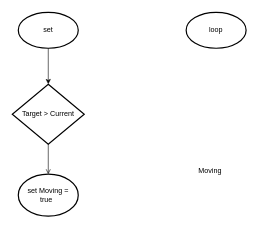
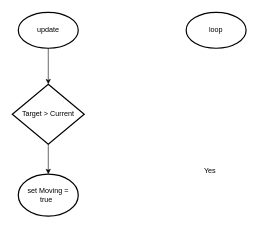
node "set": label "set" -> "update"
edge "Target > Current" -> "set Moving = true": arrowhead open -> classic
node "Moving": label "Moving" -> "Yes"
